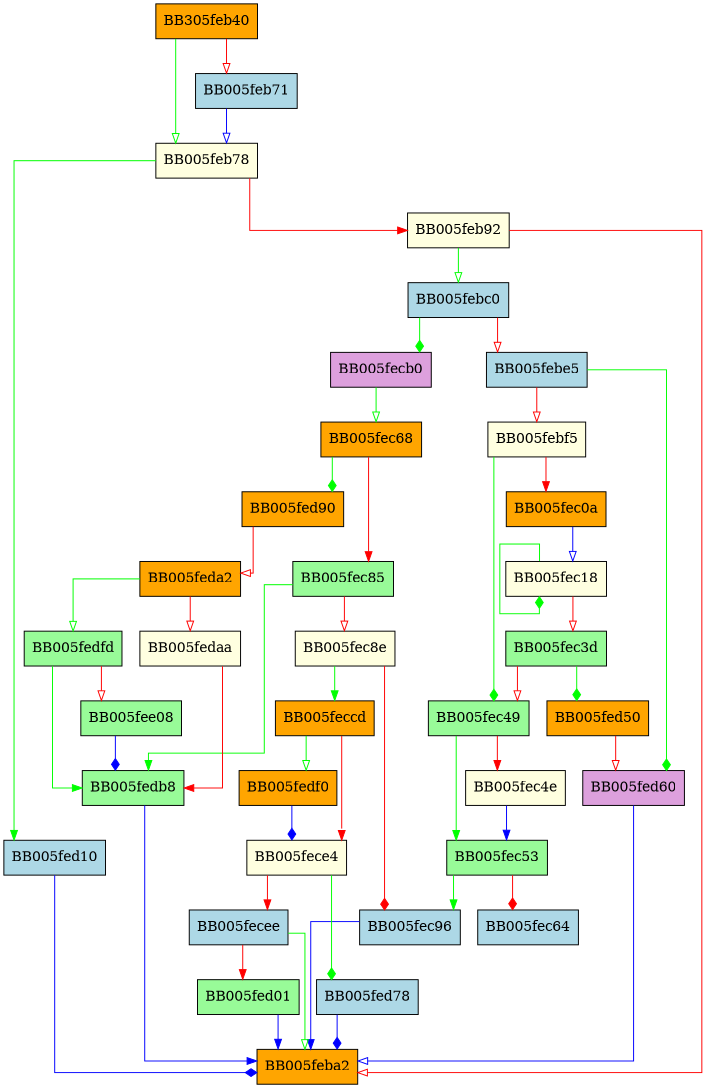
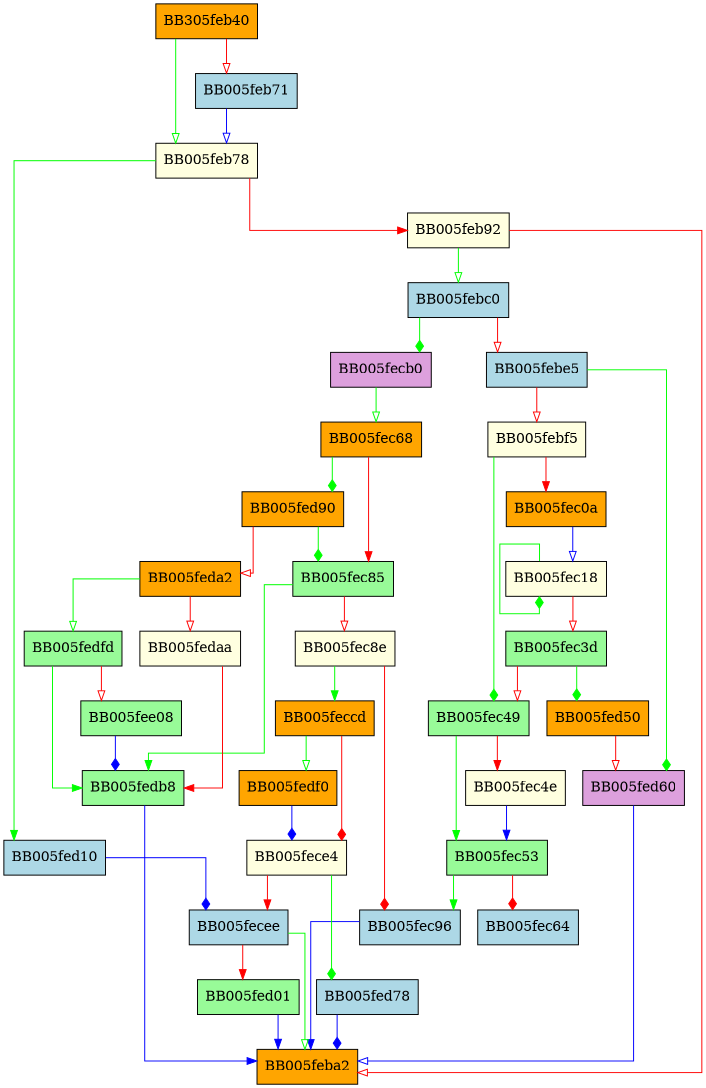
edge "BB005fed90" -> "BB005fec85": added
edge "BB005feccd" -> "BB005fece4": arrowhead normal -> diamond
edge "BB005fed10" -> "BB005feba2": now "BB005fed10" -> "BB005fecee"
